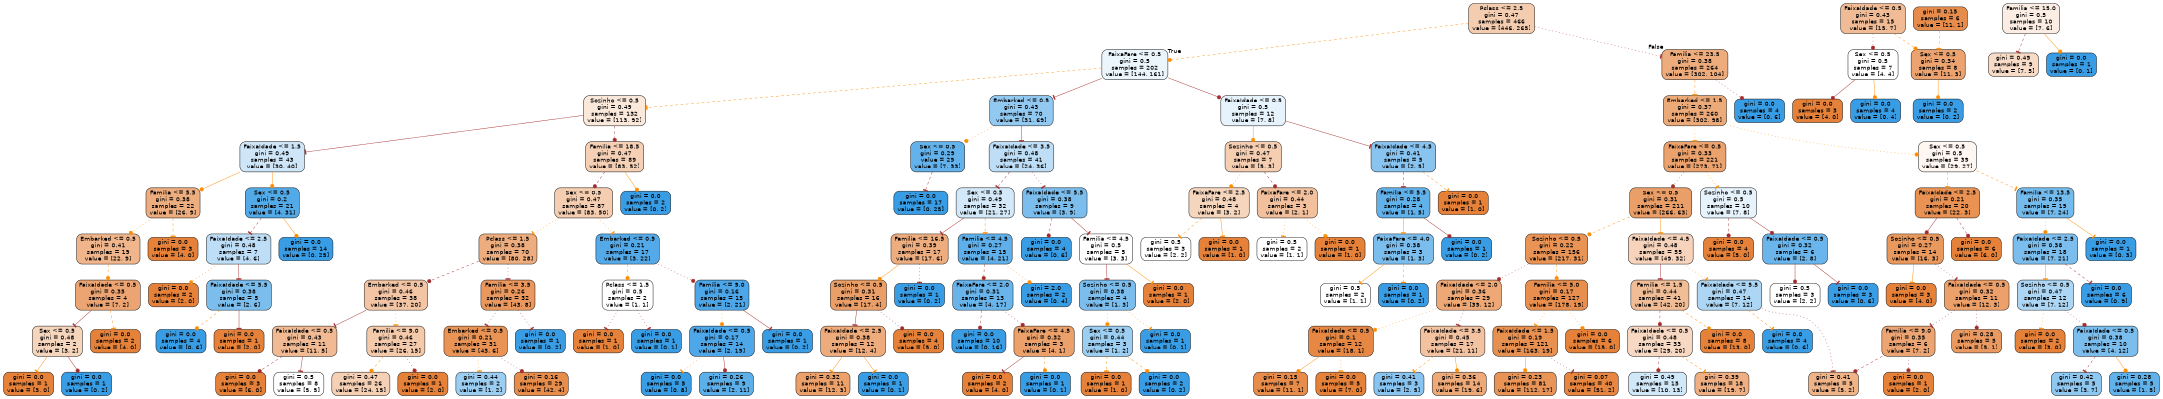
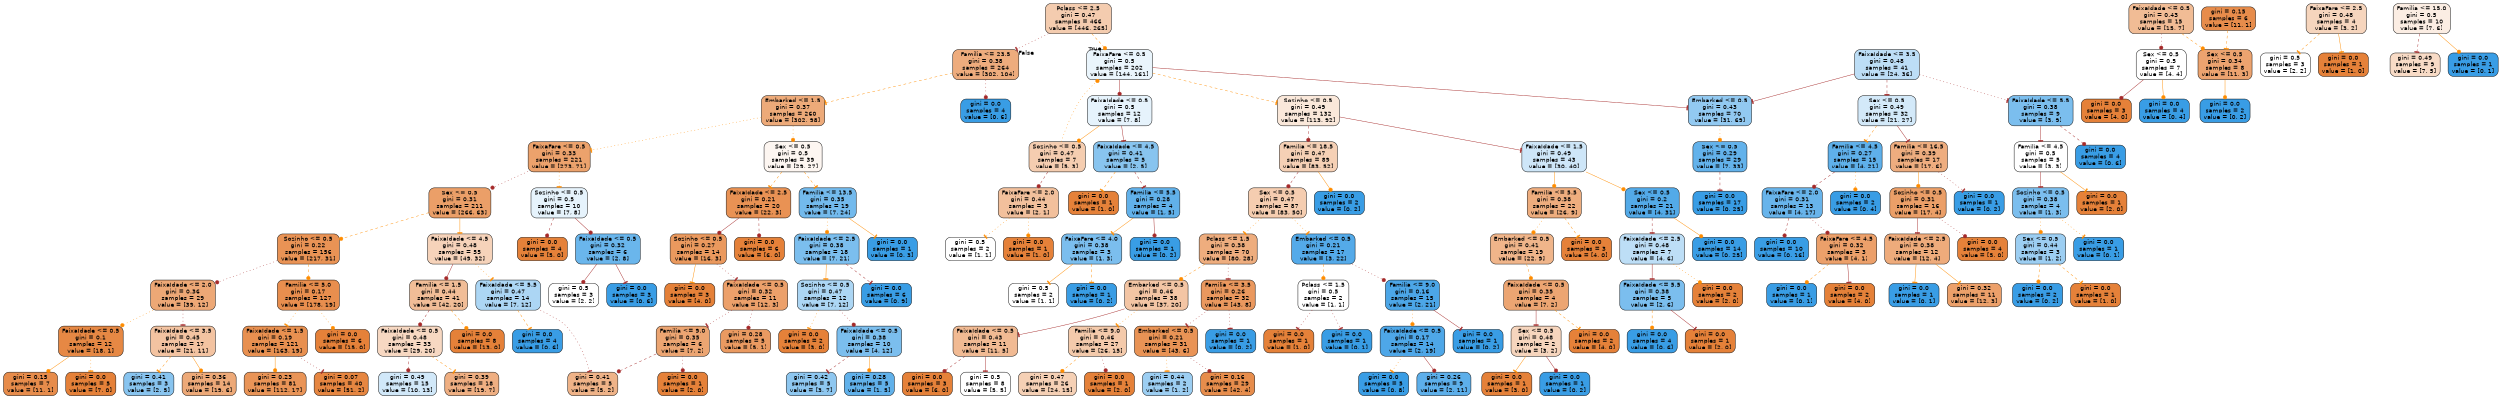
edge "Embarked <= 0.5 gini = 0.43 samples = 70 value = [31, 69]" -> "FaixaIdade <= 3.5 gini = 0.48 samples = 41 value = [24, 36]": reversed
node "Sex <= 0.5 gini = 0.29 value = 29 value = [7, 33]": label "Sex <= 0.5 gini = 0.29 value = 29 value = [7, 33]" -> "Sex <= 0.5 gini = 0.29 samples = 29 value = [7, 33]"
edge "Sozinho <= 0.5 gini = 0.47 samples = 7 value = [5, 3]" -> "FaixaFare <= 2.5 gini = 0.48 samples = 4 value = [3, 2]": now "Sozinho <= 0.5 gini = 0.47 samples = 7 value = [5, 3]" -> "FaixaFare <= 0.5 gini = 0.5 samples = 202 value = [144, 161]"
edge "Pclass <= 1.5 gini = 0.38 samples = 70 value = [80, 28]" -> "Embarked <= 0.5 gini = 0.46 samples = 38 value = [37, 20]": color brown -> darkorange
edge "FaixaIdade <= 4.5 gini = 0.48 samples = 55 value = [49, 32]" -> "Familia <= 1.5 gini = 0.44 samples = 41 value = [42, 20]": arrowhead tee -> dot
node "gini = 2.0 samples = 2 value = [0, 4]": label "gini = 2.0 samples = 2 value = [0, 4]" -> "gini = 0.0 samples = 2 value = [0, 4]"
